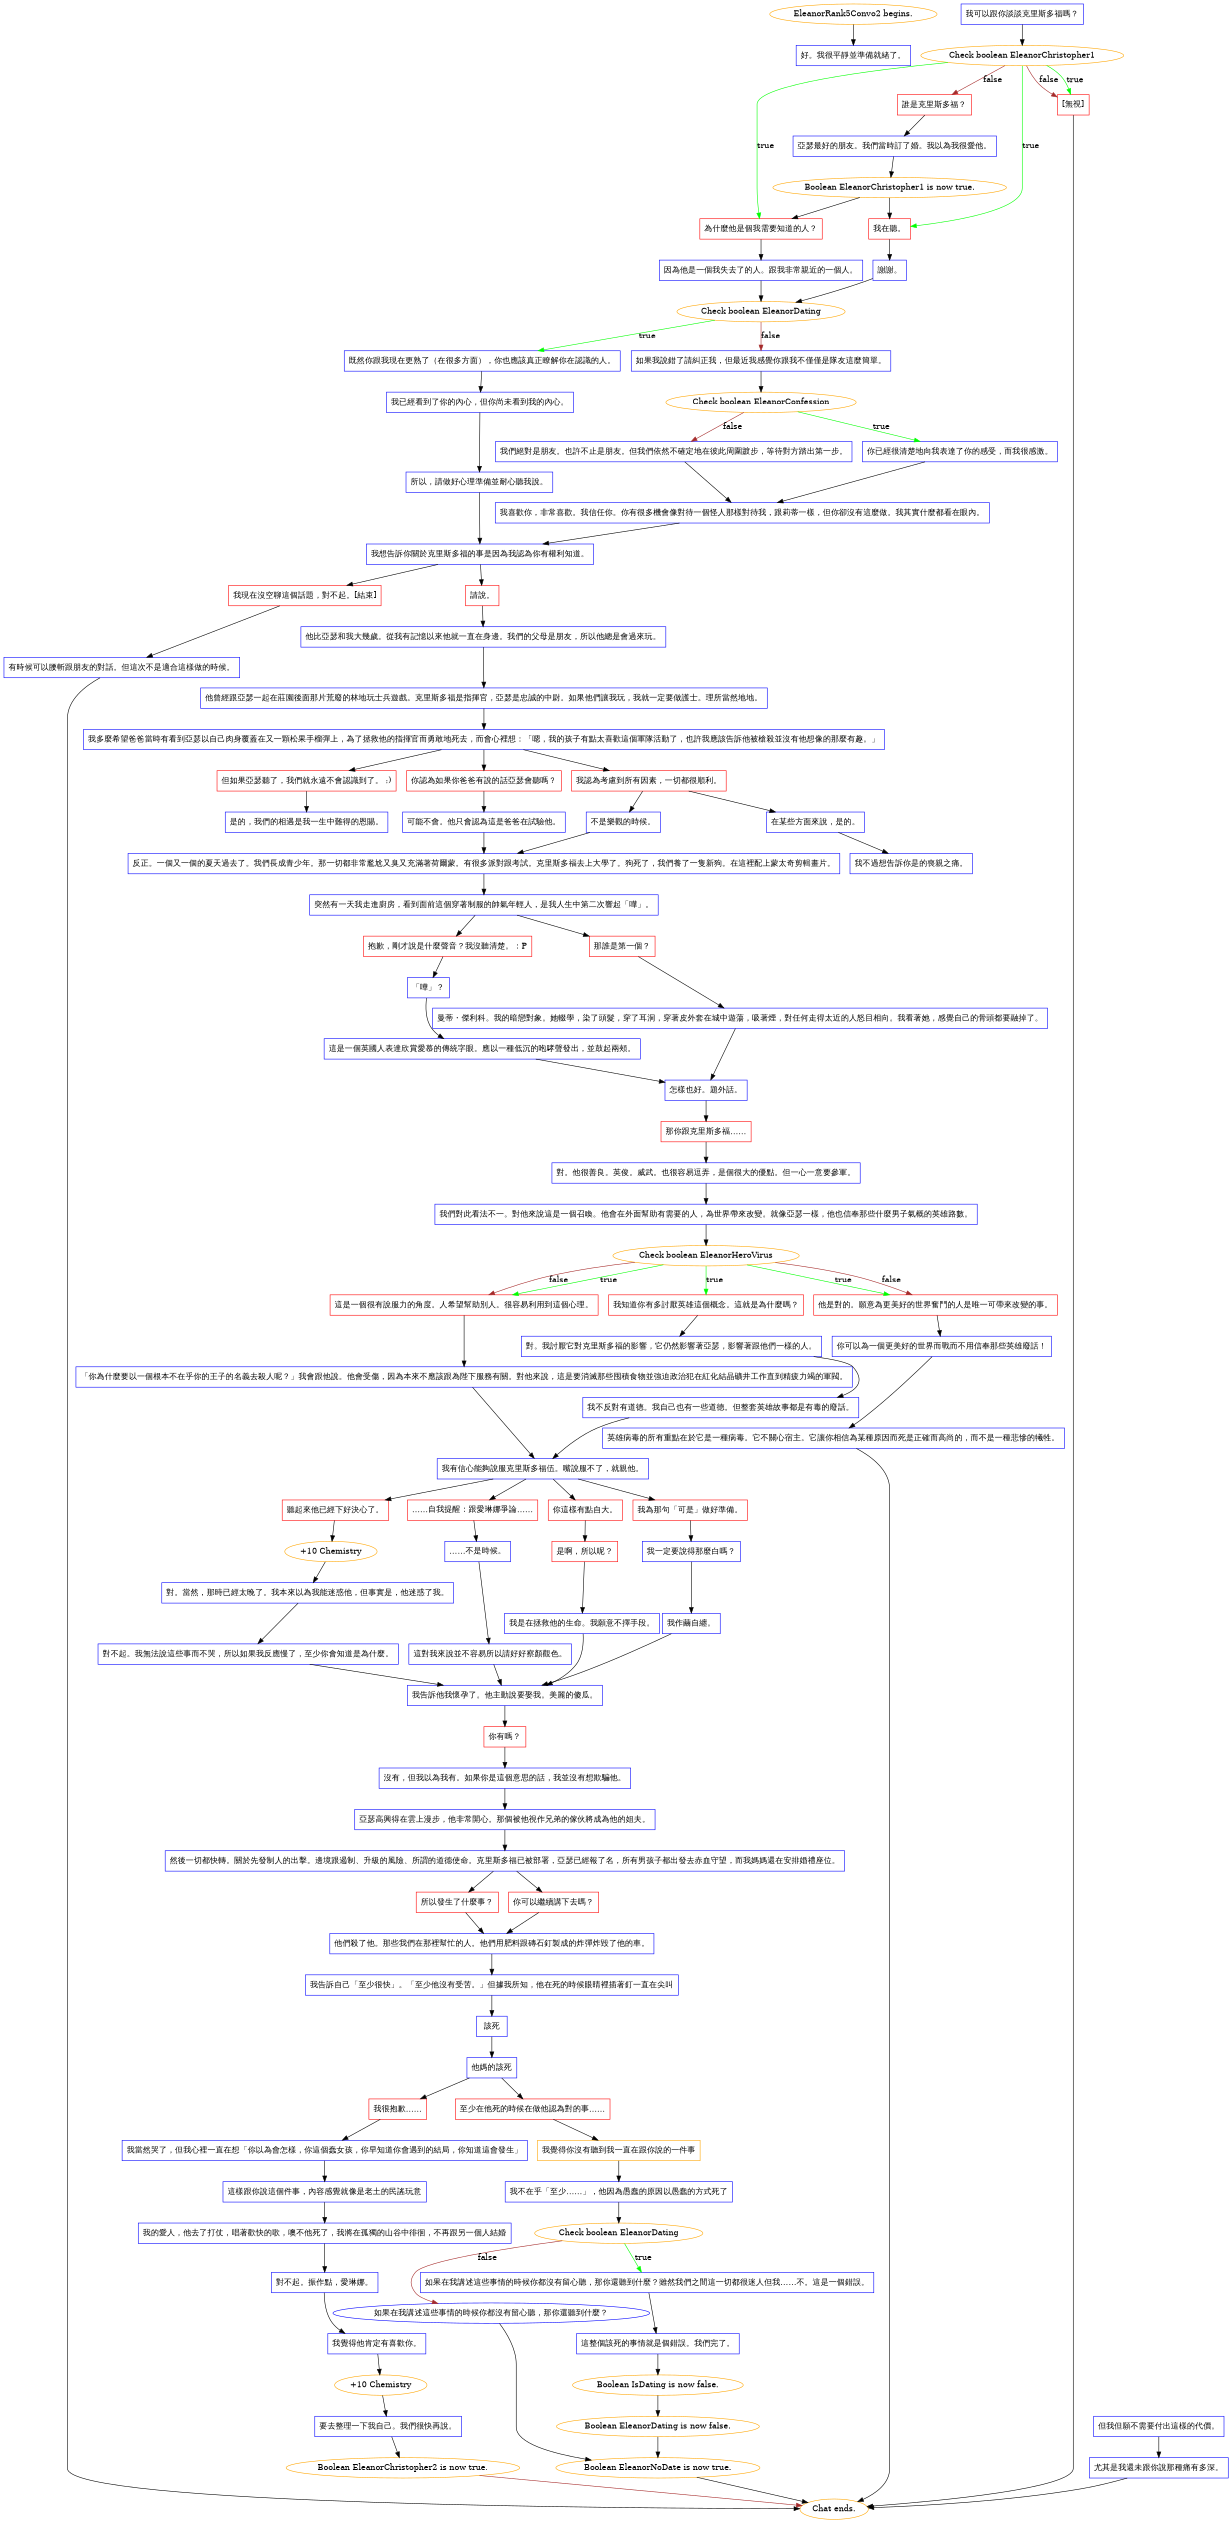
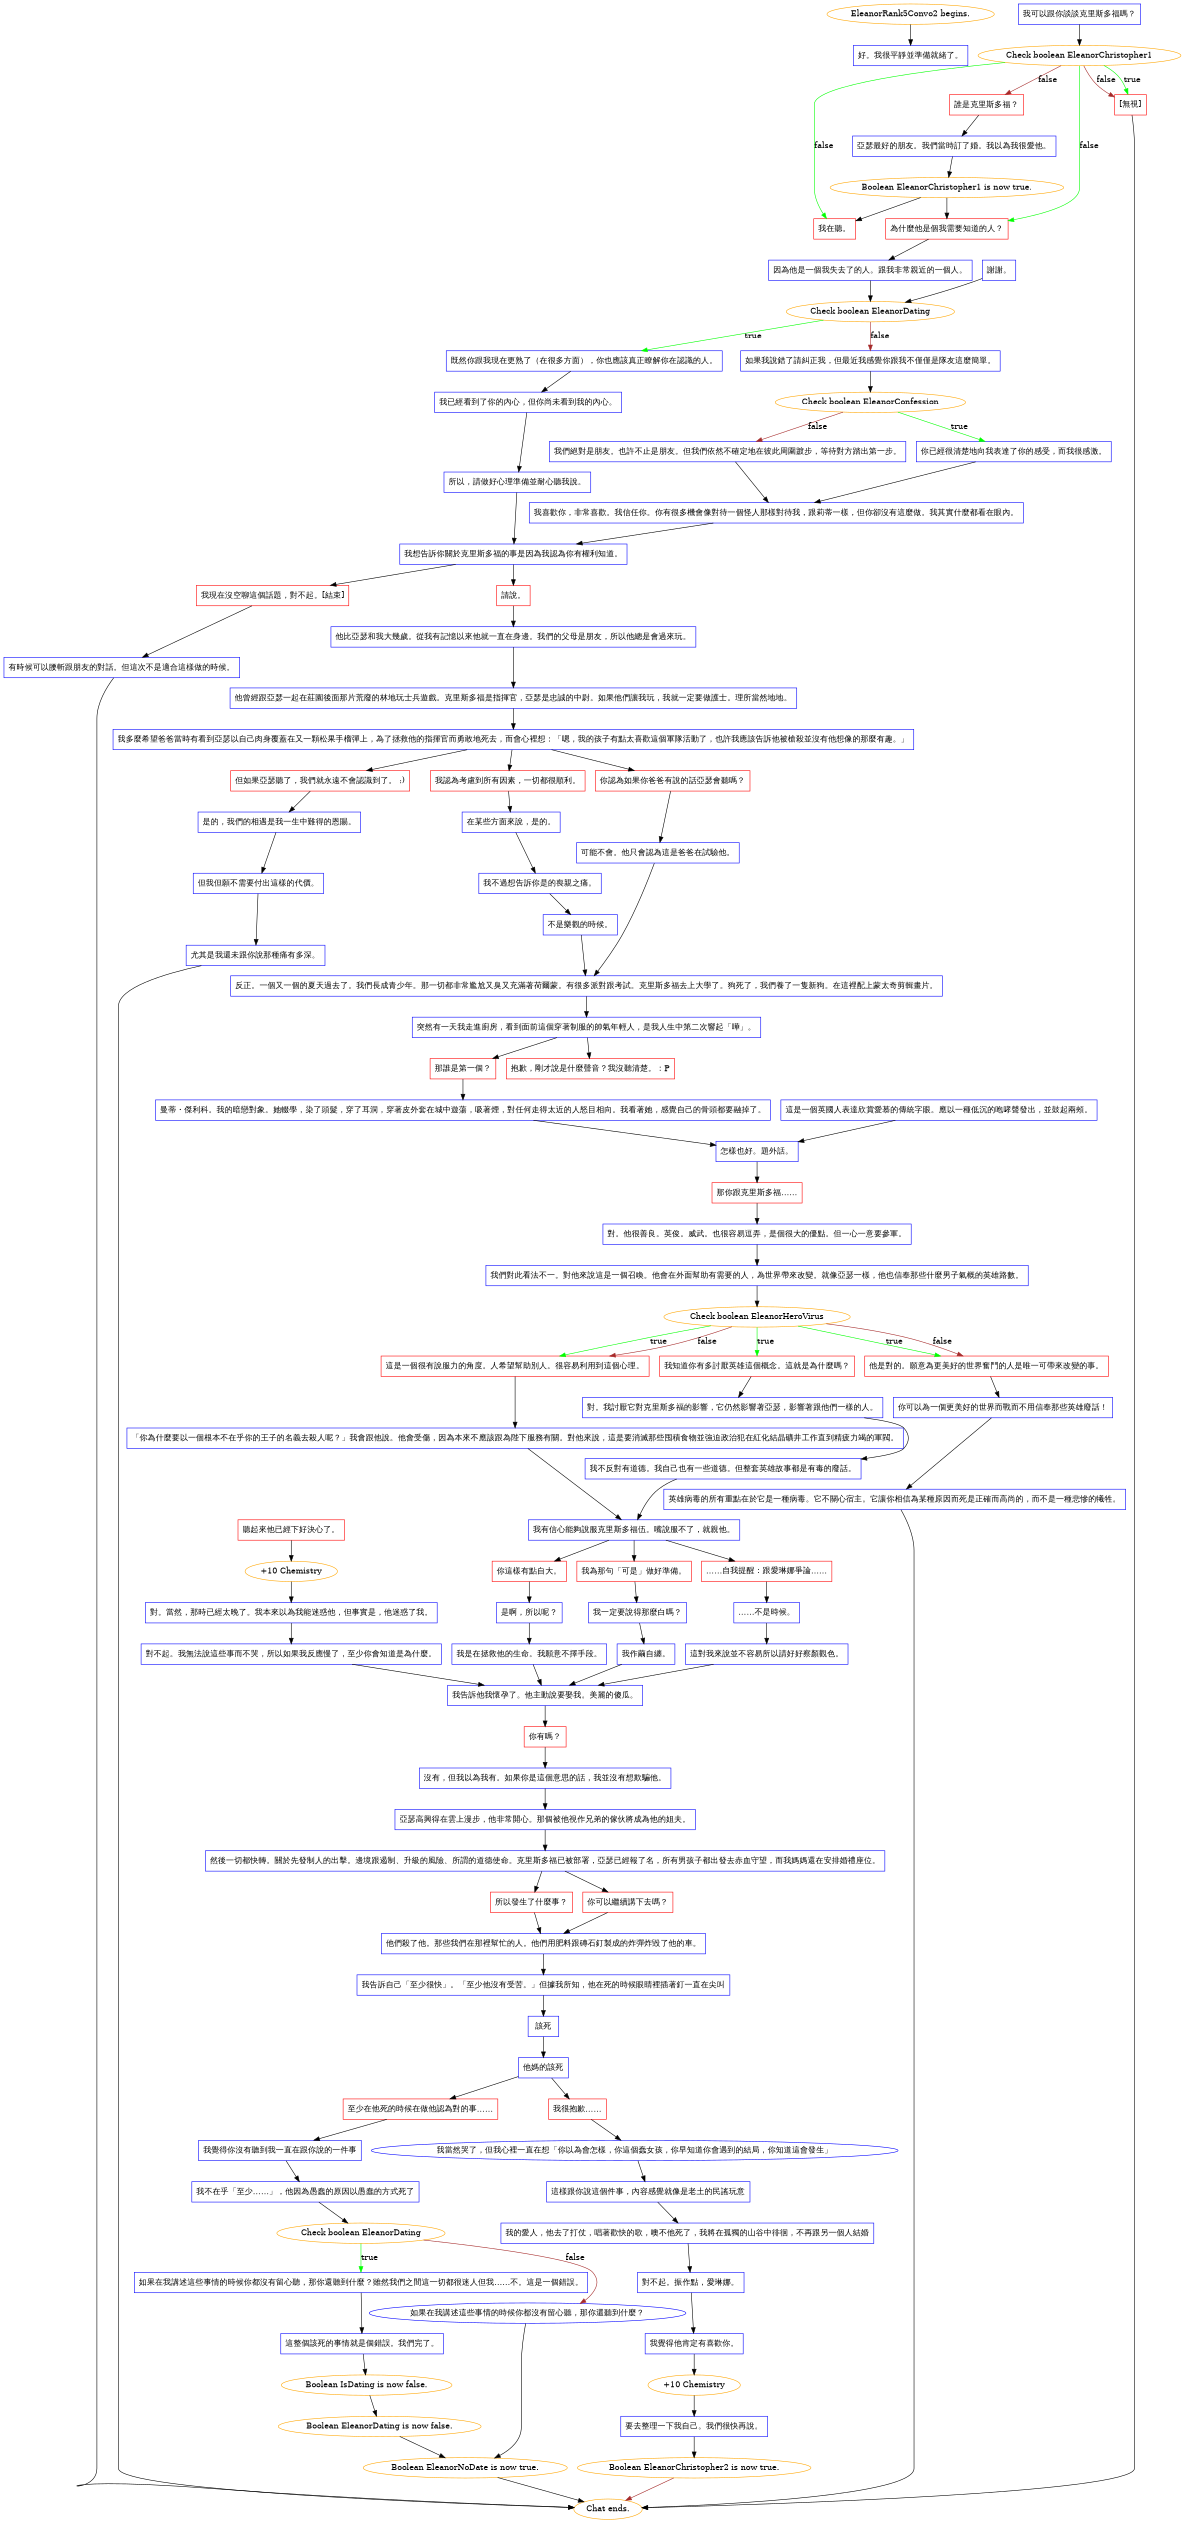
edge "Check boolean EleanorChristopher1" -> "為什麼他是個我需要知道的人？": label "true" -> "false"
edge "Check boolean EleanorChristopher1" -> "我在聽。": label "true" -> "false"
edge "我在聽。" -> "謝謝。": removed
edge "我認為考慮到所有因素，一切都很順利。" -> "不是樂觀的時候。": now "我不過想告訴你是的喪親之痛。" -> "不是樂觀的時候。"
edge "是的，我們的相遇是我一生中難得的恩賜。" -> "但我但願不需要付出這樣的代價。": added
node "「嘩」？": removed
edge "我有信心能夠說服克里斯多福伍。嘴說服不了，就親他。" -> "聽起來他已經下好決心了。": removed
node "是啊，所以呢？": color red -> blue
node "我當然哭了，但我心裡一直在想「你以為會怎樣，你這個蠢女孩，你早知道你會遇到的結局，你知道這會發生」": shape box -> ellipse
node "我覺得你沒有聽到我一直在跟你說的一件事": color orange -> blue
